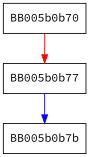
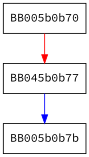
node "BB005b0b77": label "BB005b0b77" -> "BB045b0b77"
